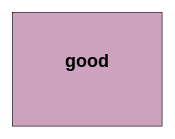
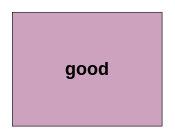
node "good": moved (87, 60) -> (87, 69)
